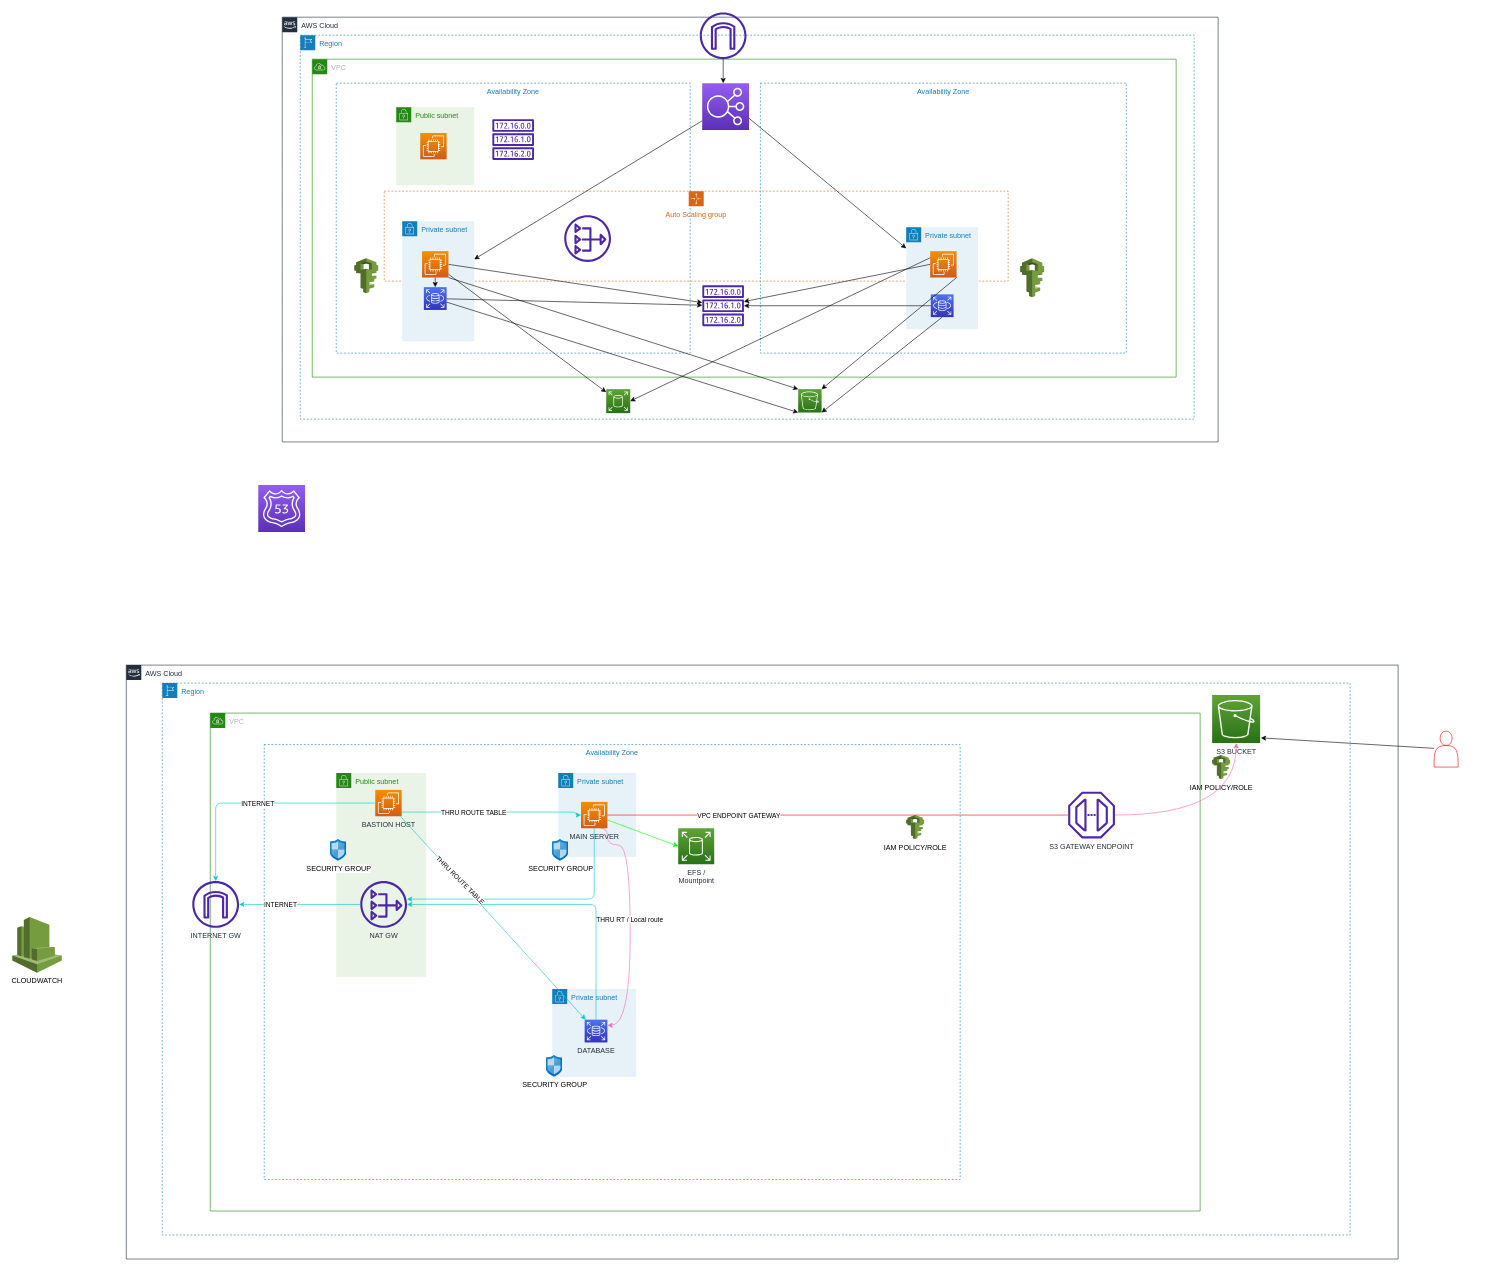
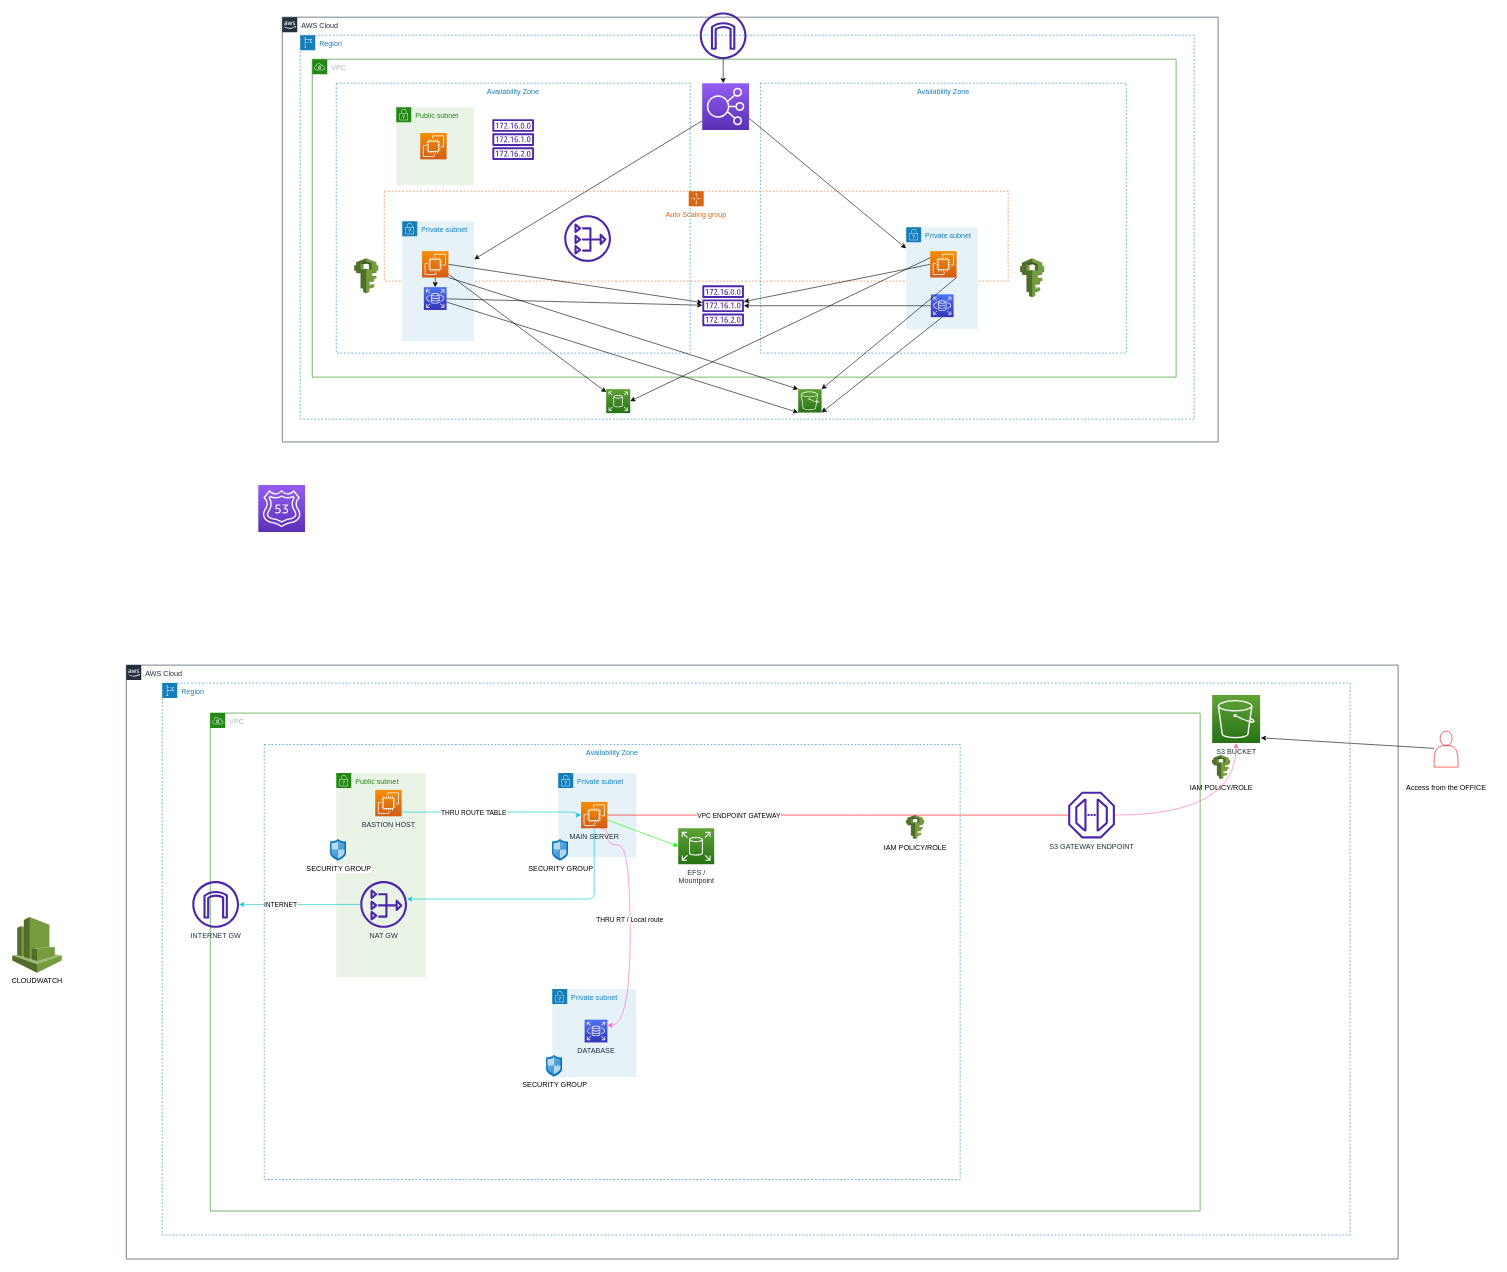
node "Access from the OFFICE": added
edge "BASTION HOST" -> "INTERNET GW": removed, label "INTERNET"
edge "BASTION HOST" -> "DATABASE": removed, label "THRU ROUTE TABLE"
edge "DATABASE" -> "NAT GW": removed
